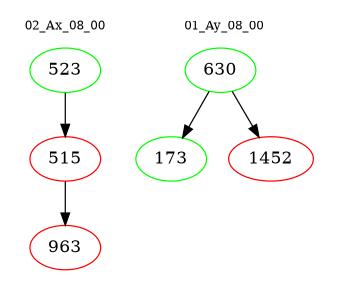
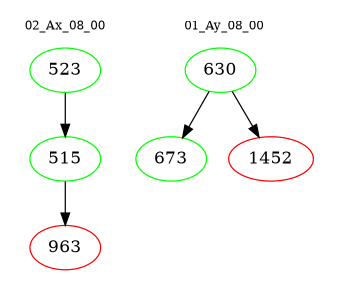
node "515": color red -> green
node "173": label "173" -> "673"
